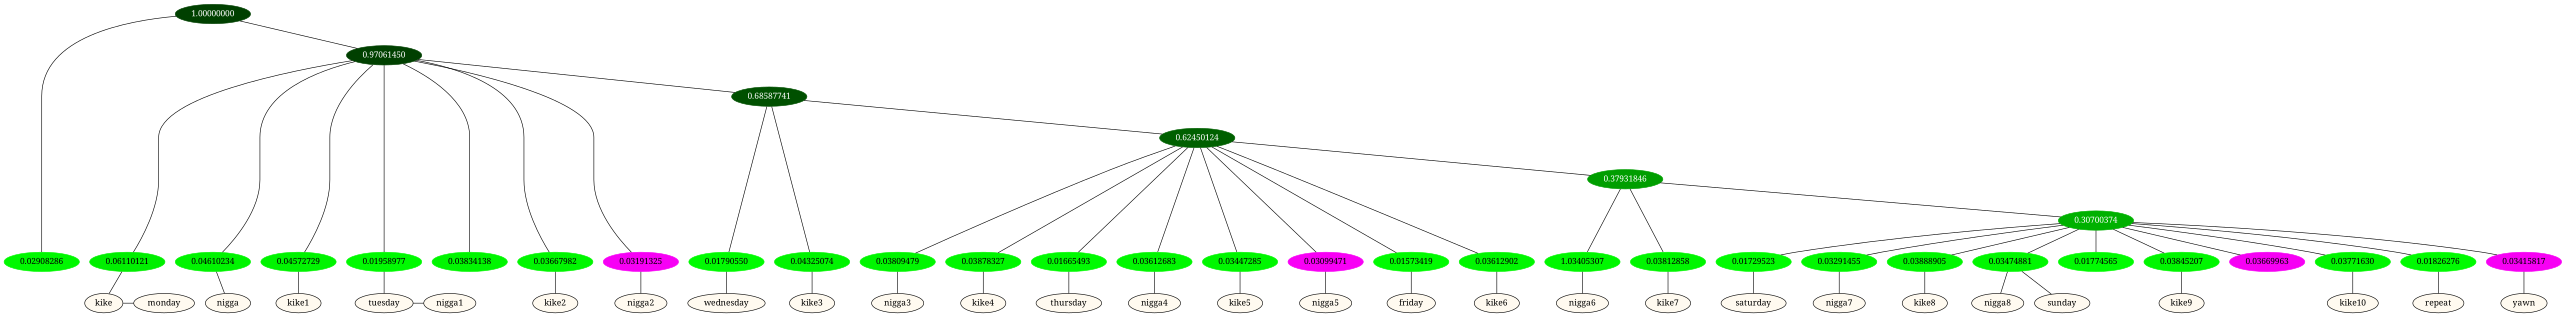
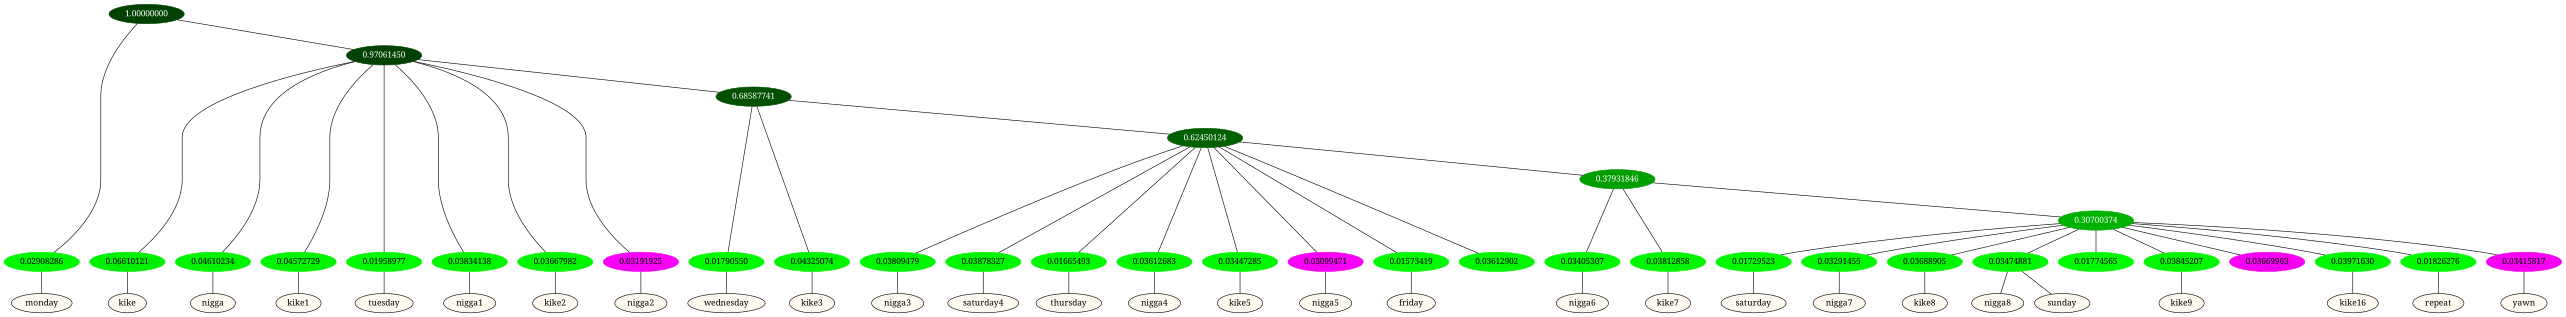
node "0.06110121": label "0.06110121" -> "0.06610121"
node "0.03191325": label "0.03191325" -> "0.03191925"
node "1.03405307": label "1.03405307" -> "0.03405307"
node "0.03888905": label "0.03888905" -> "0.03688905"
node "0.03771630": label "0.03771630" -> "0.03971630"
edge "kike" -- "monday": now "0.02908286" -- "monday"
edge "tuesday" -- "nigga1": now "0.03834138" -- "nigga1"
node "kike4": label "kike4" -> "saturday4"
node "kike6": removed
node "kike10": label "kike10" -> "kike16"
